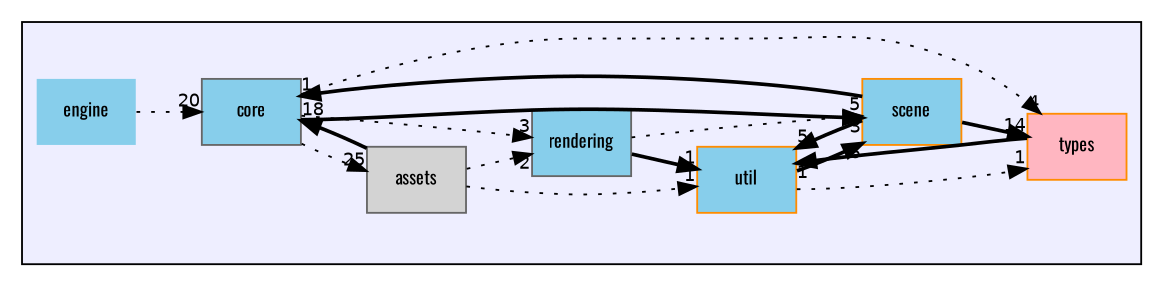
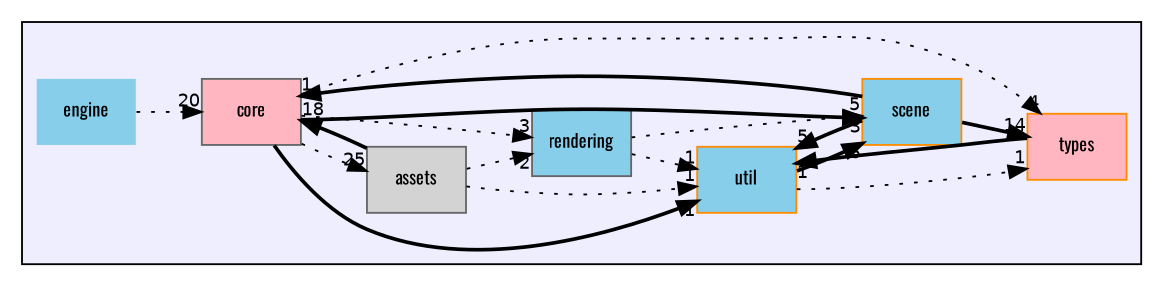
node "core": fillcolor skyblue -> lightpink
edge "rendering" -> "util": style bold -> dotted
edge "core" -> "util": added
